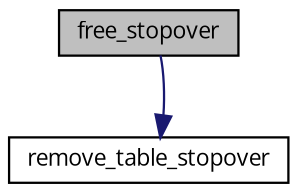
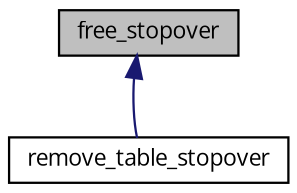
edge "free_stopover" -> "remove_table_stopover": reversed
